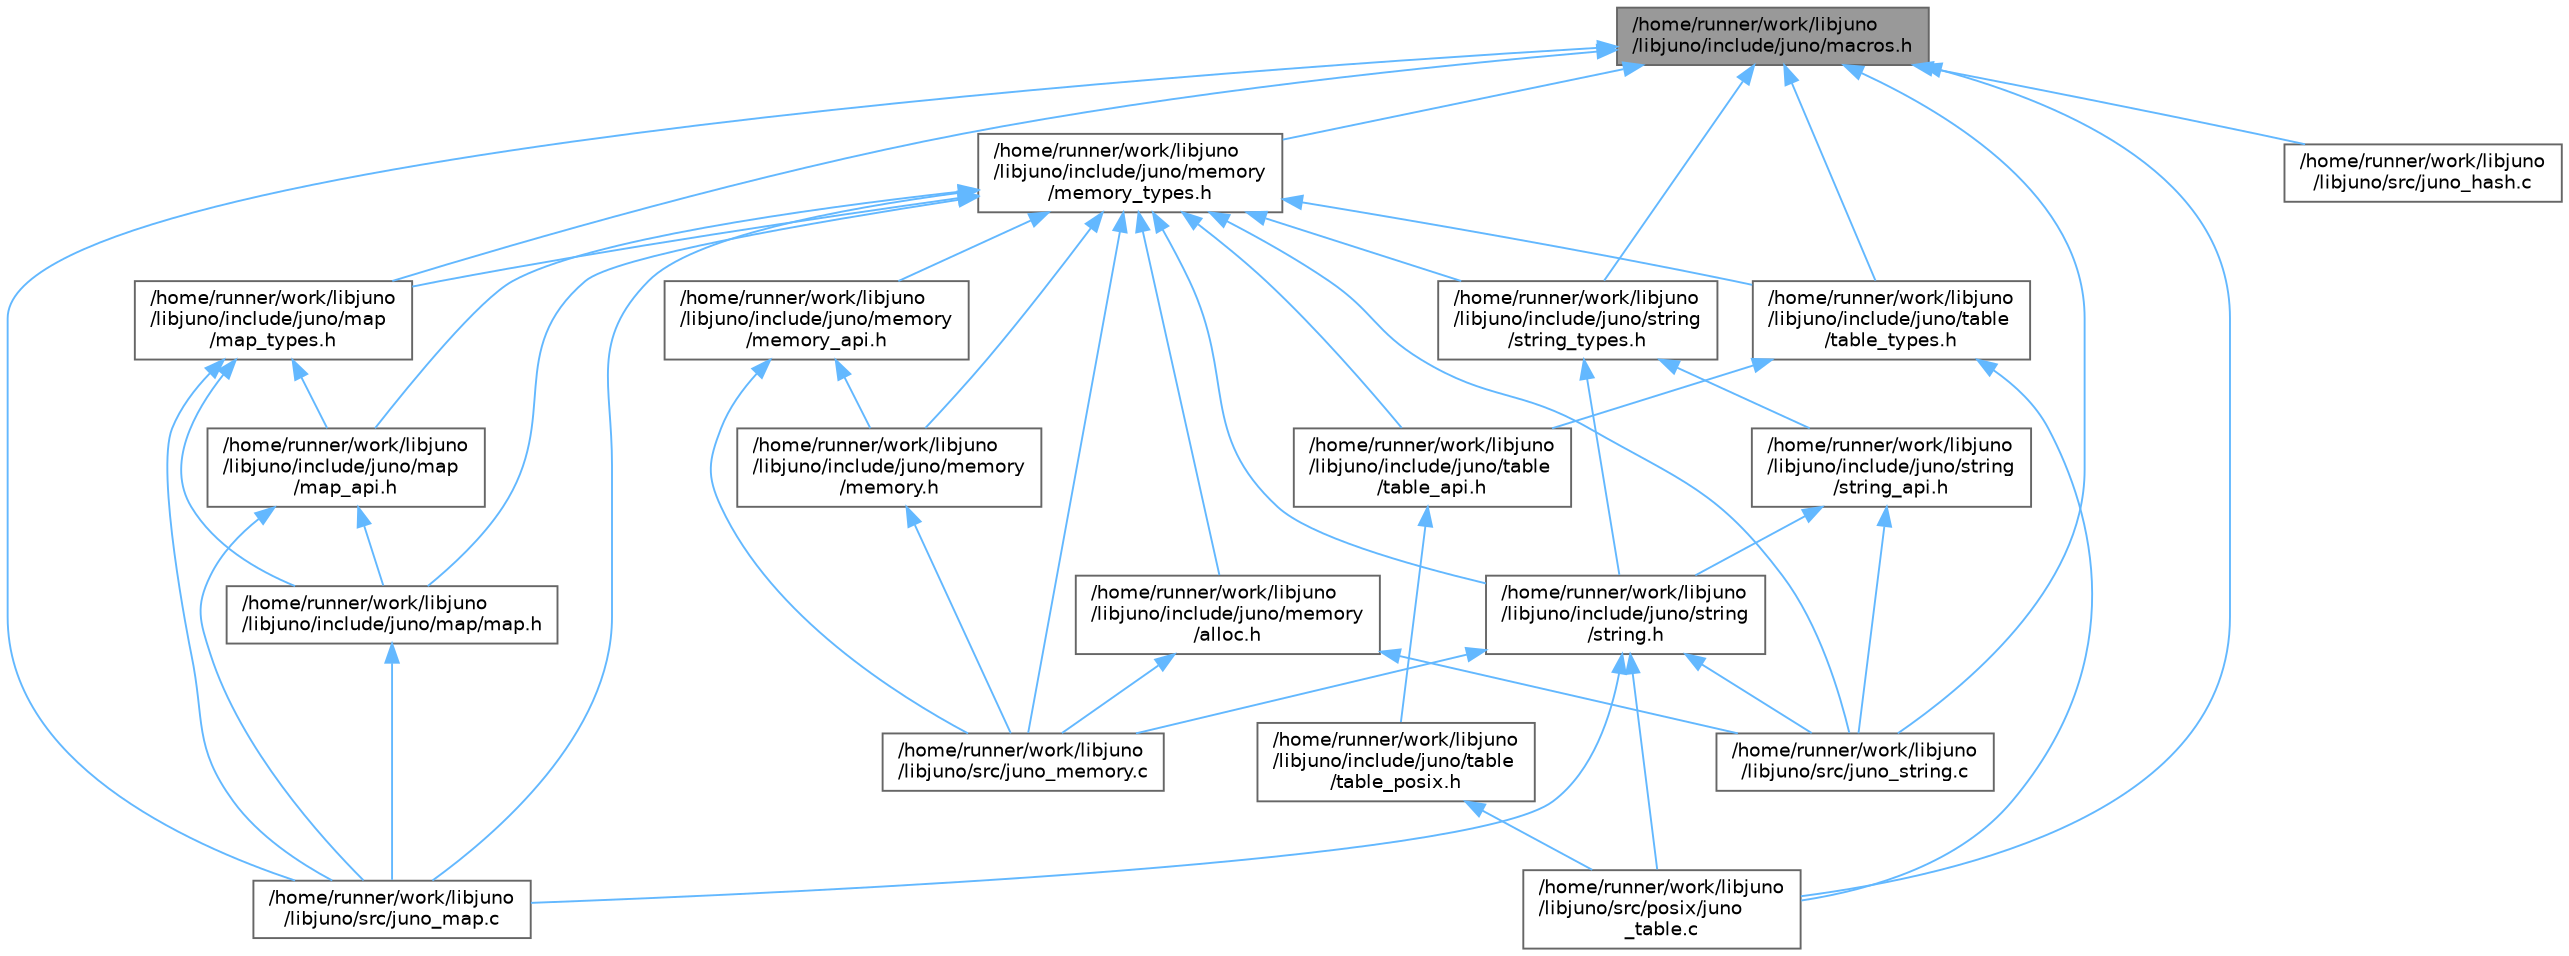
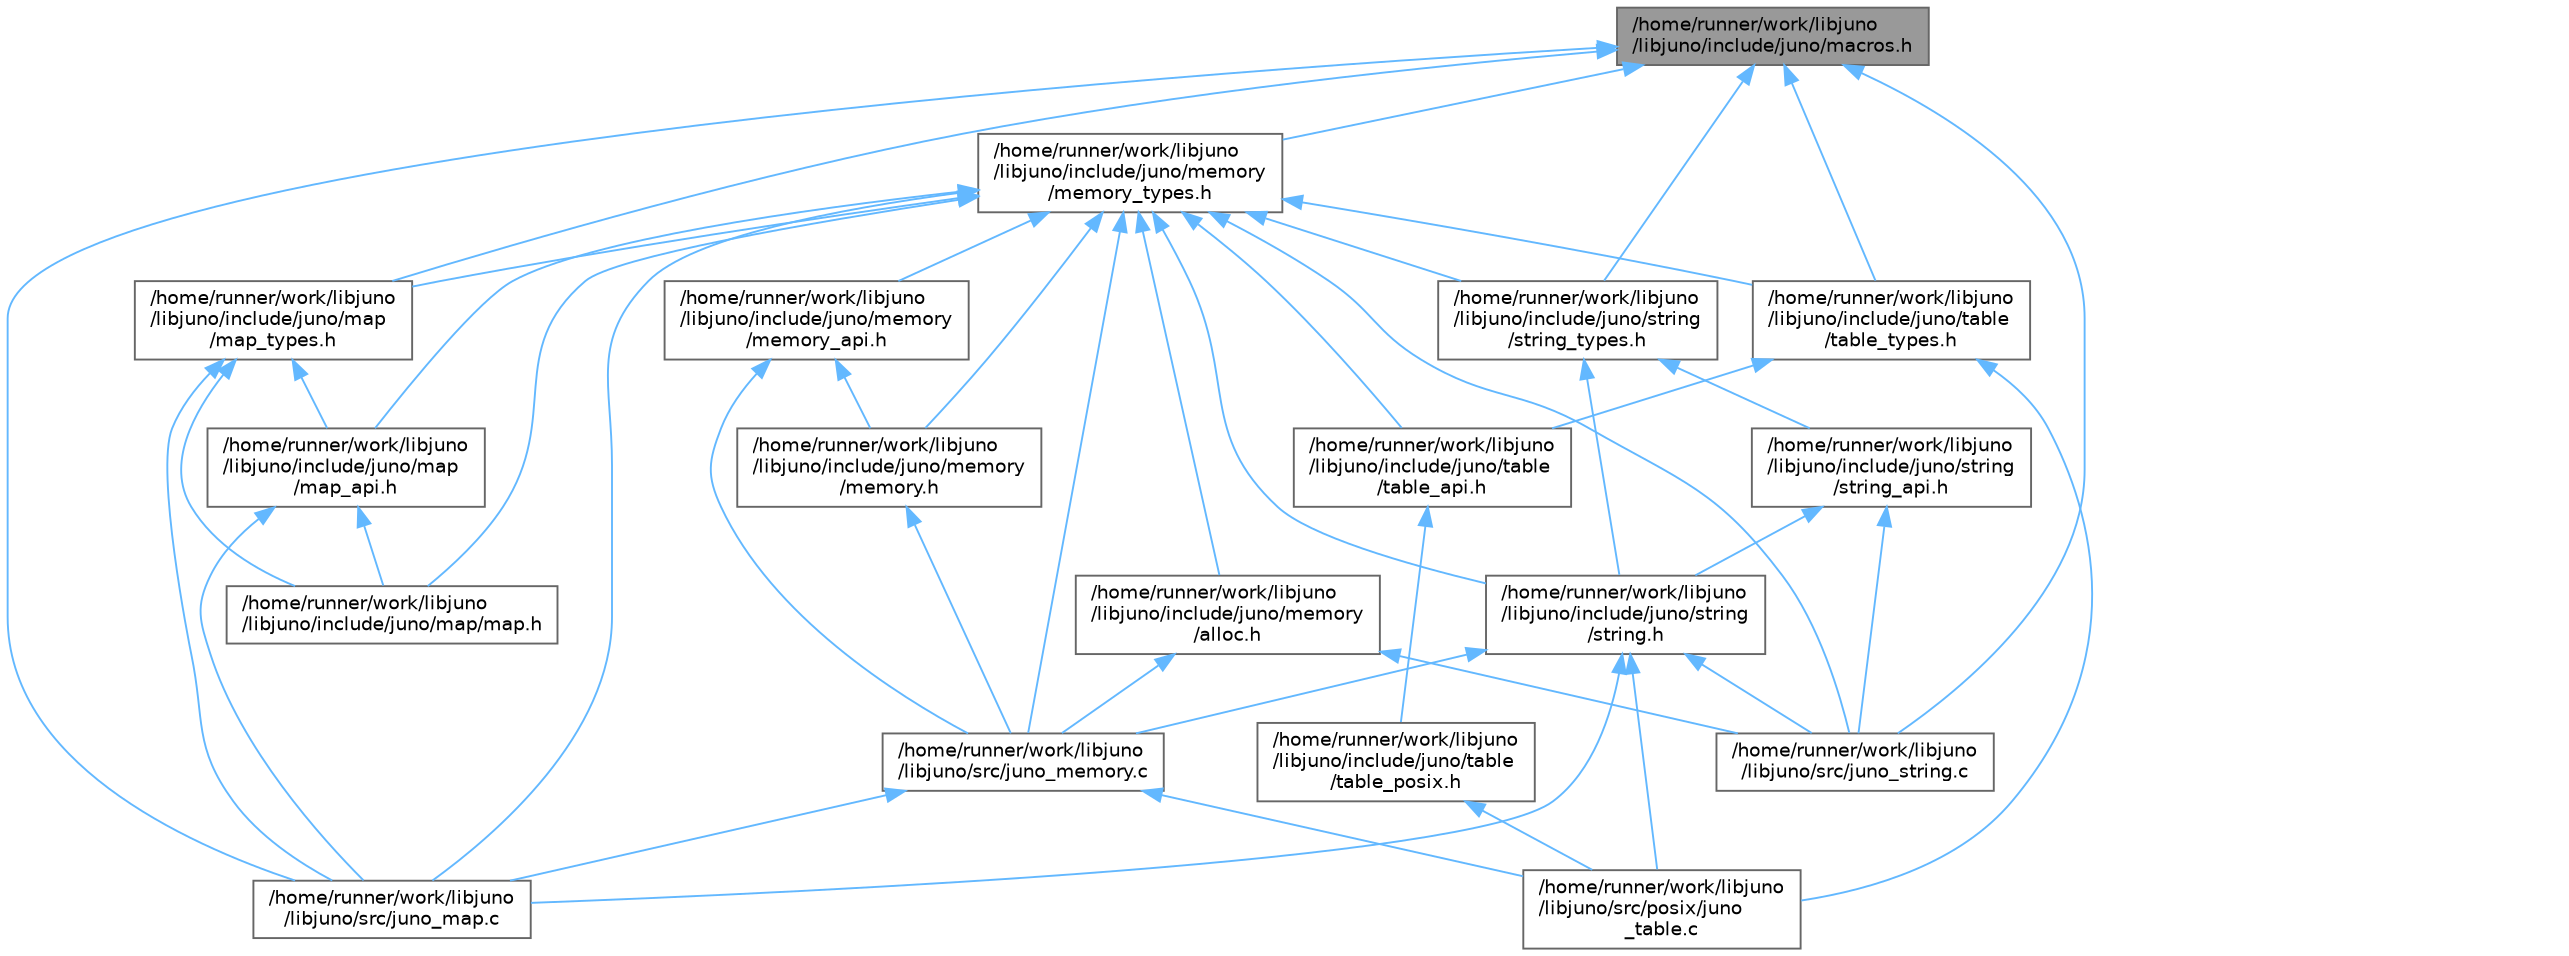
node "/home/runner/work/libjuno /libjuno/src/juno_hash.c": removed
edge "/home/runner/work/libjuno /libjuno/src/posix/juno _table.c" -> "/home/runner/work/libjuno /libjuno/include/juno/macros.h": now "/home/runner/work/libjuno /libjuno/src/posix/juno _table.c" -> "/home/runner/work/libjuno /libjuno/src/juno_memory.c"
edge "/home/runner/work/libjuno /libjuno/src/juno_map.c" -> "/home/runner/work/libjuno /libjuno/include/juno/map/map.h": now "/home/runner/work/libjuno /libjuno/src/juno_map.c" -> "/home/runner/work/libjuno /libjuno/src/juno_memory.c"
